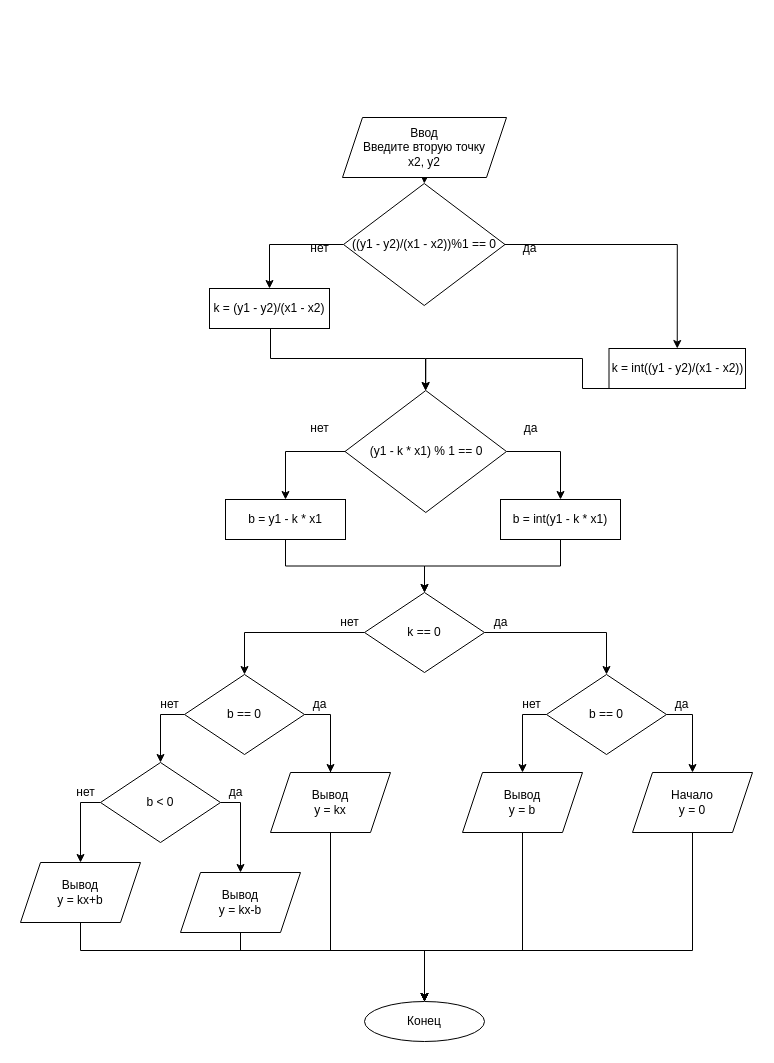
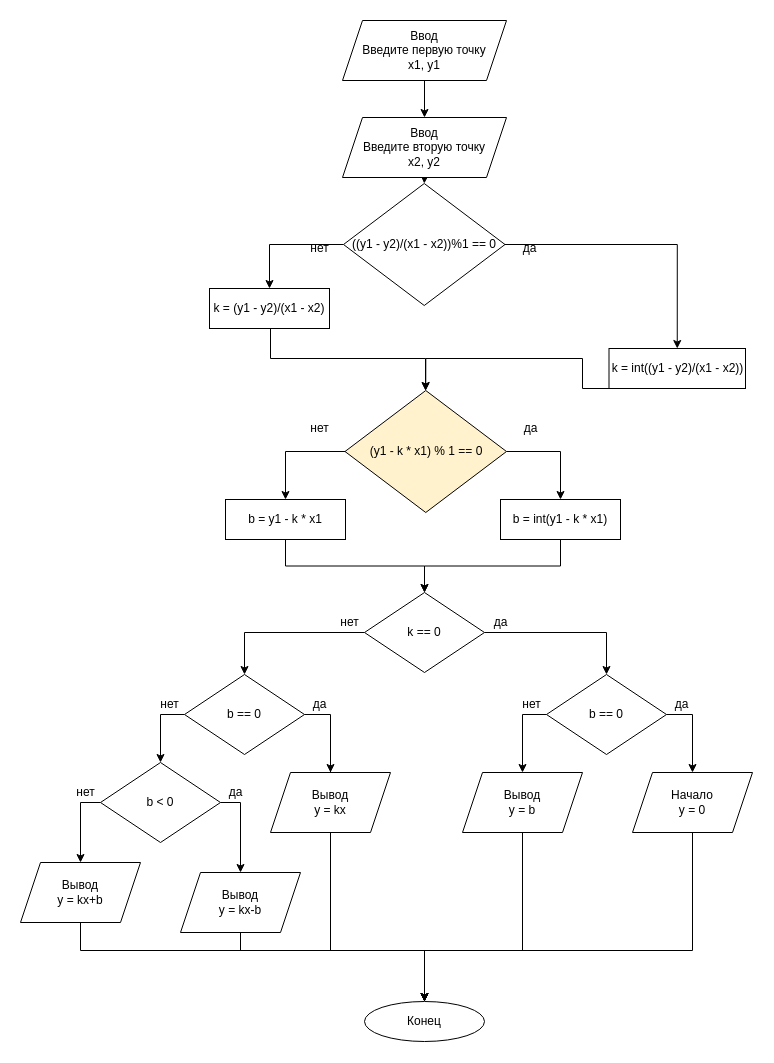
node "Ввод Введите первую точку x1, y1": added
edge "Ввод Введите первую точку x1, y1" -> "Ввод Введите вторую точку x2, y2": added
node "(y1 - k * x1) % 1 == 0": fillcolor #ffffff -> #fff2cc
